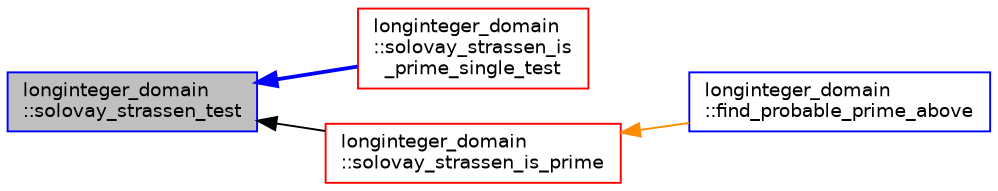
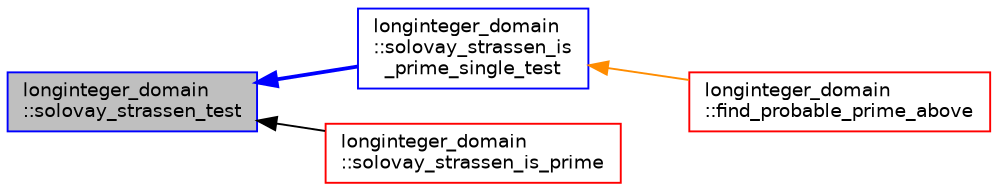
node "longinteger_domain ::solovay_strassen_is _prime_single_test": color red -> blue
node "longinteger_domain ::find_probable_prime_above": color blue -> red
edge "longinteger_domain ::find_probable_prime_above" -> "longinteger_domain ::solovay_strassen_is_prime": now "longinteger_domain ::find_probable_prime_above" -> "longinteger_domain ::solovay_strassen_is _prime_single_test"
